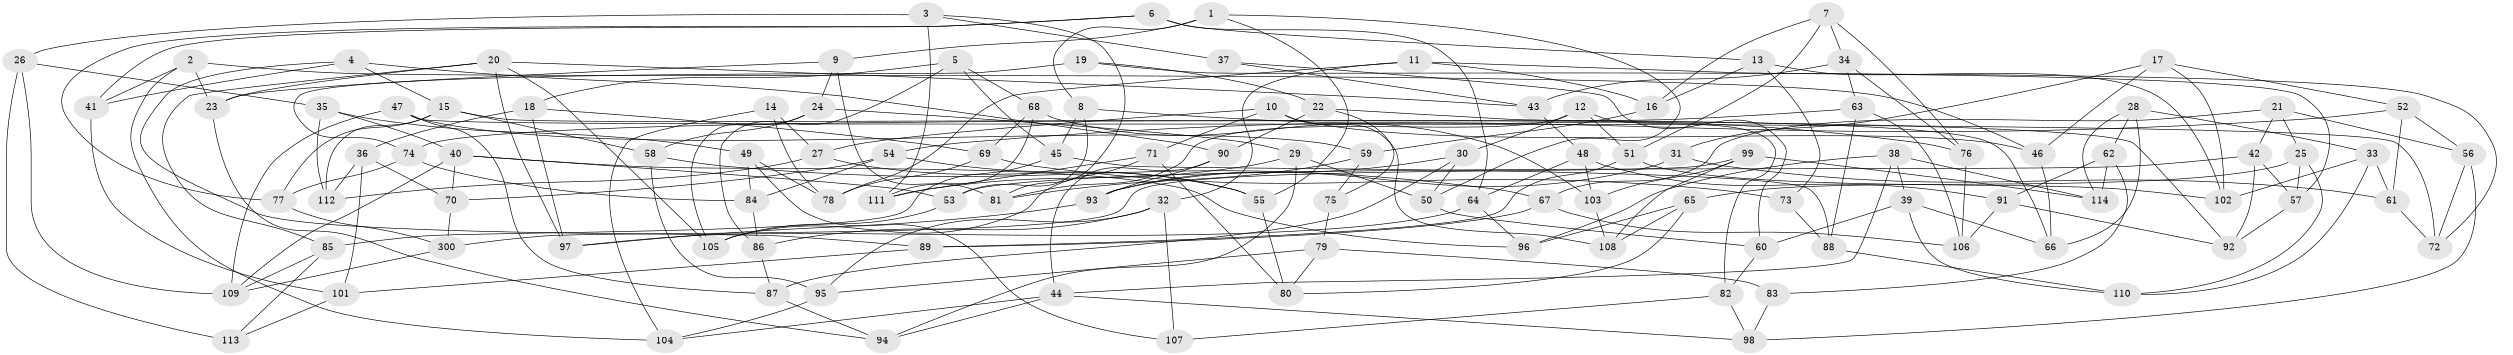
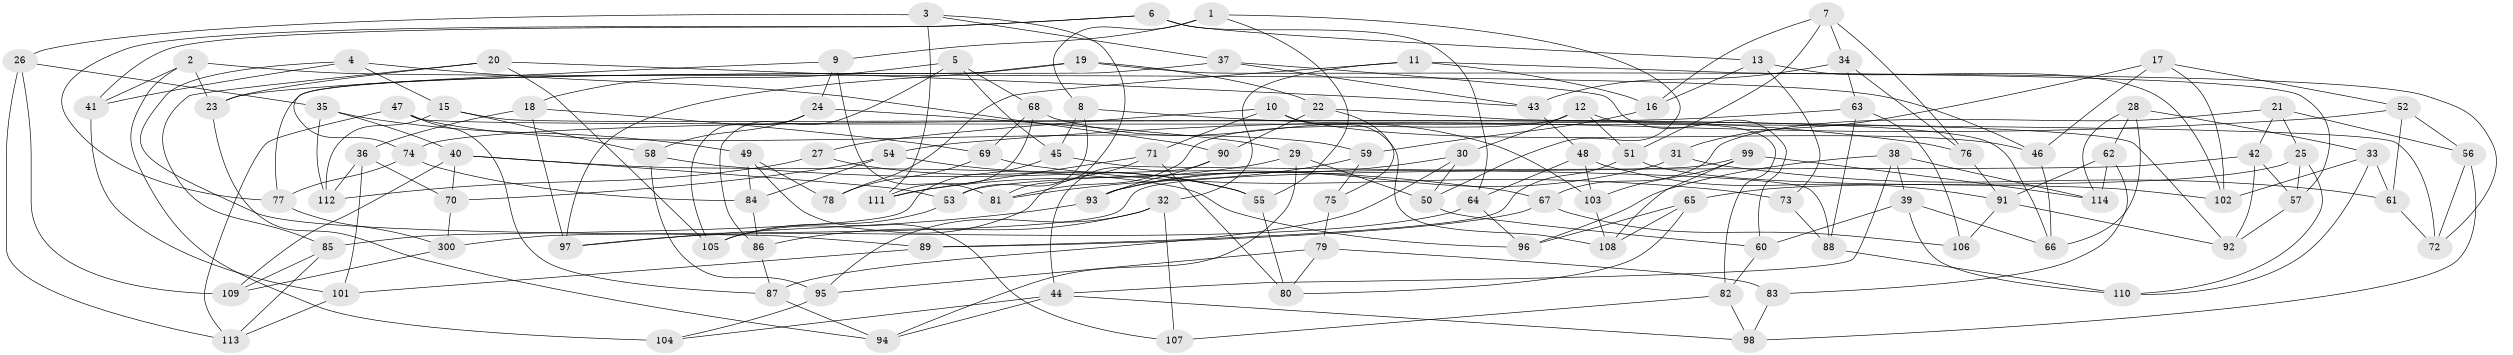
node "14": removed
edge "15" -- "77": now "37" -- "77"
edge "20" -- "97": now "19" -- "97"
edge "47" -- "109": now "47" -- "113"
edge "76" -- "106": now "76" -- "91"
